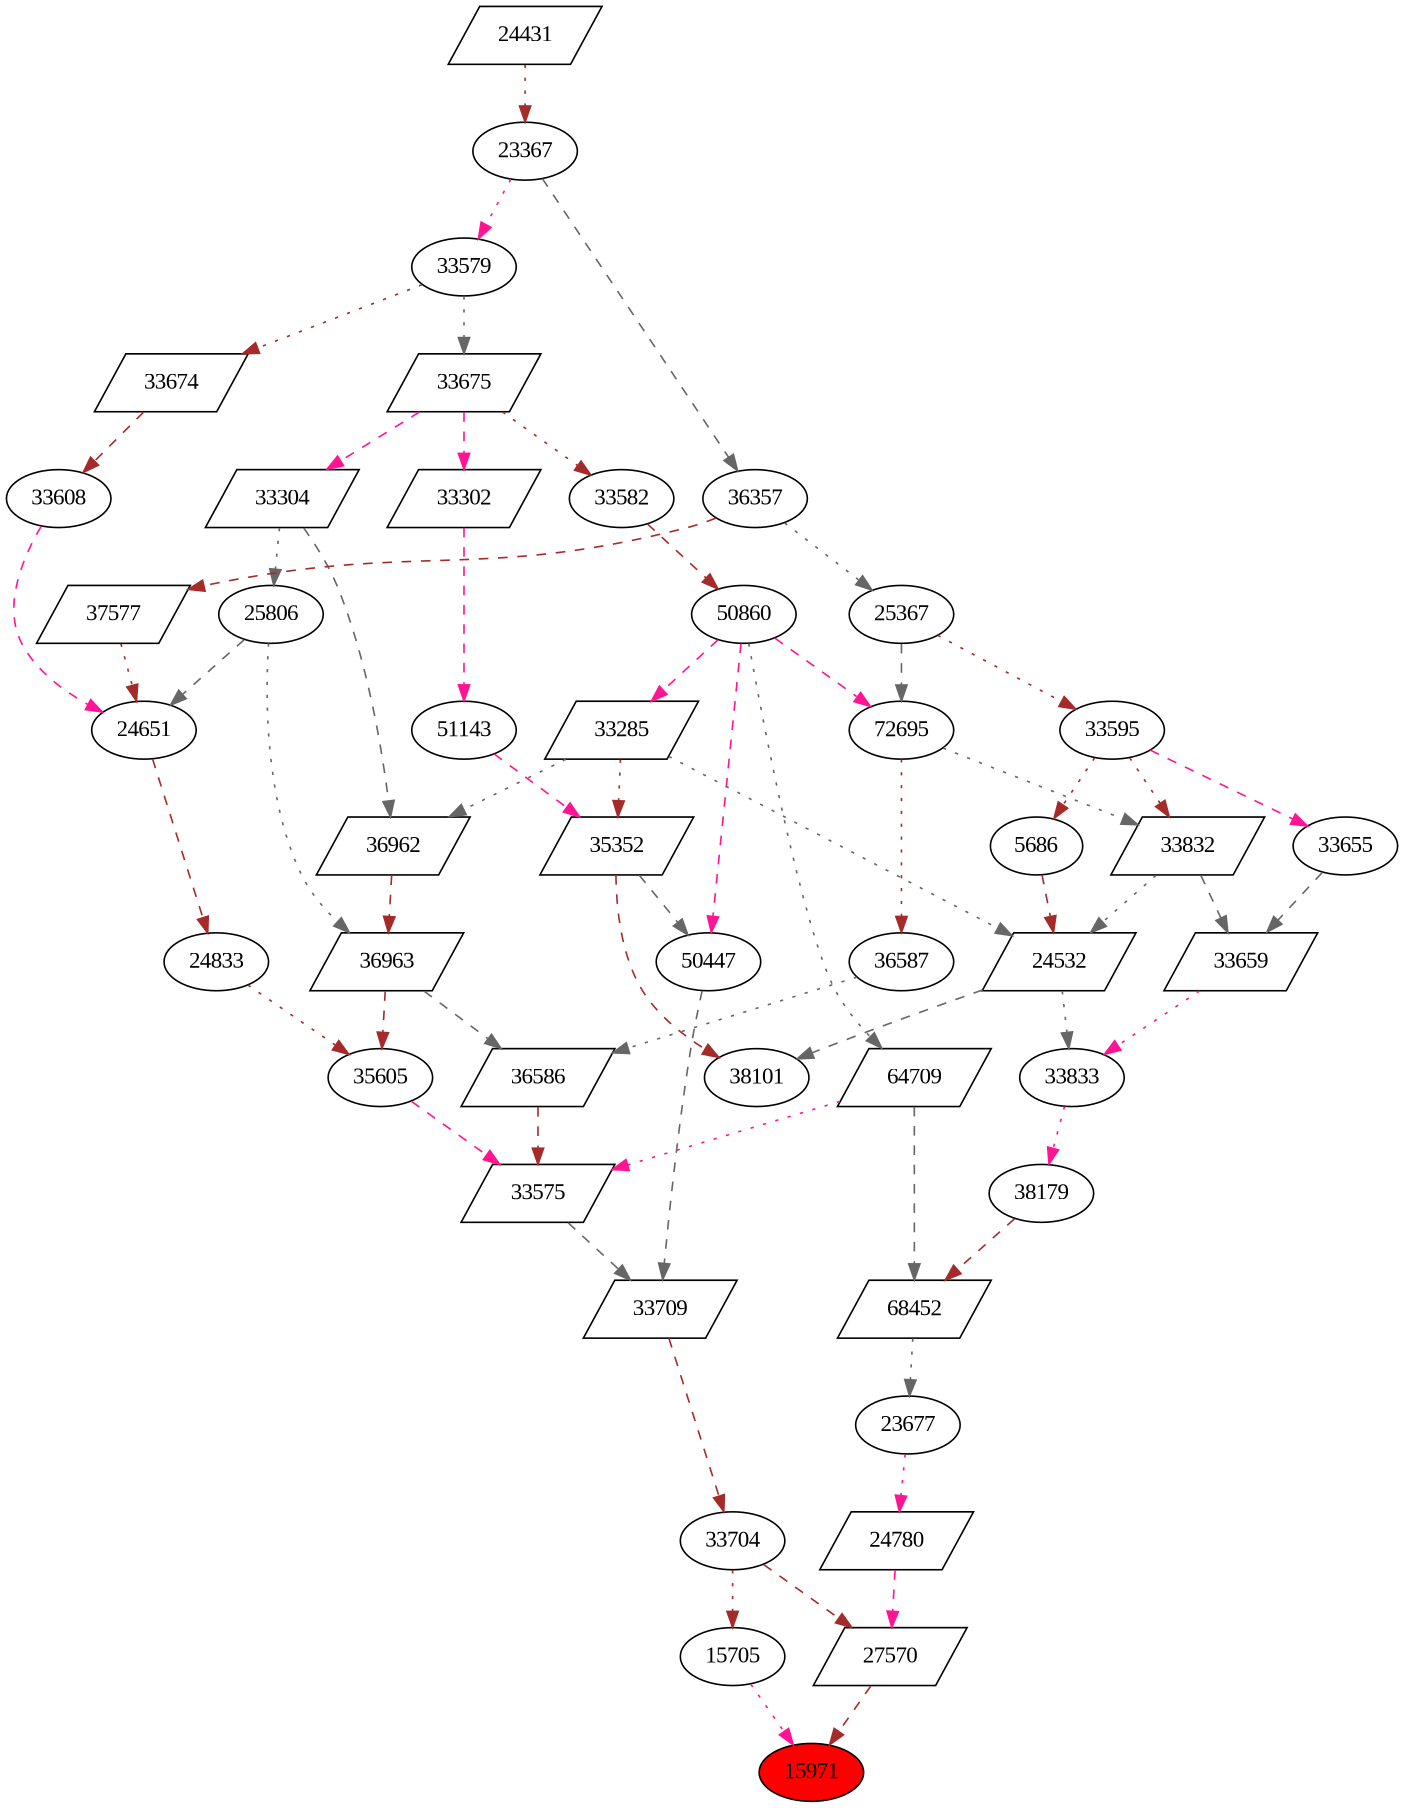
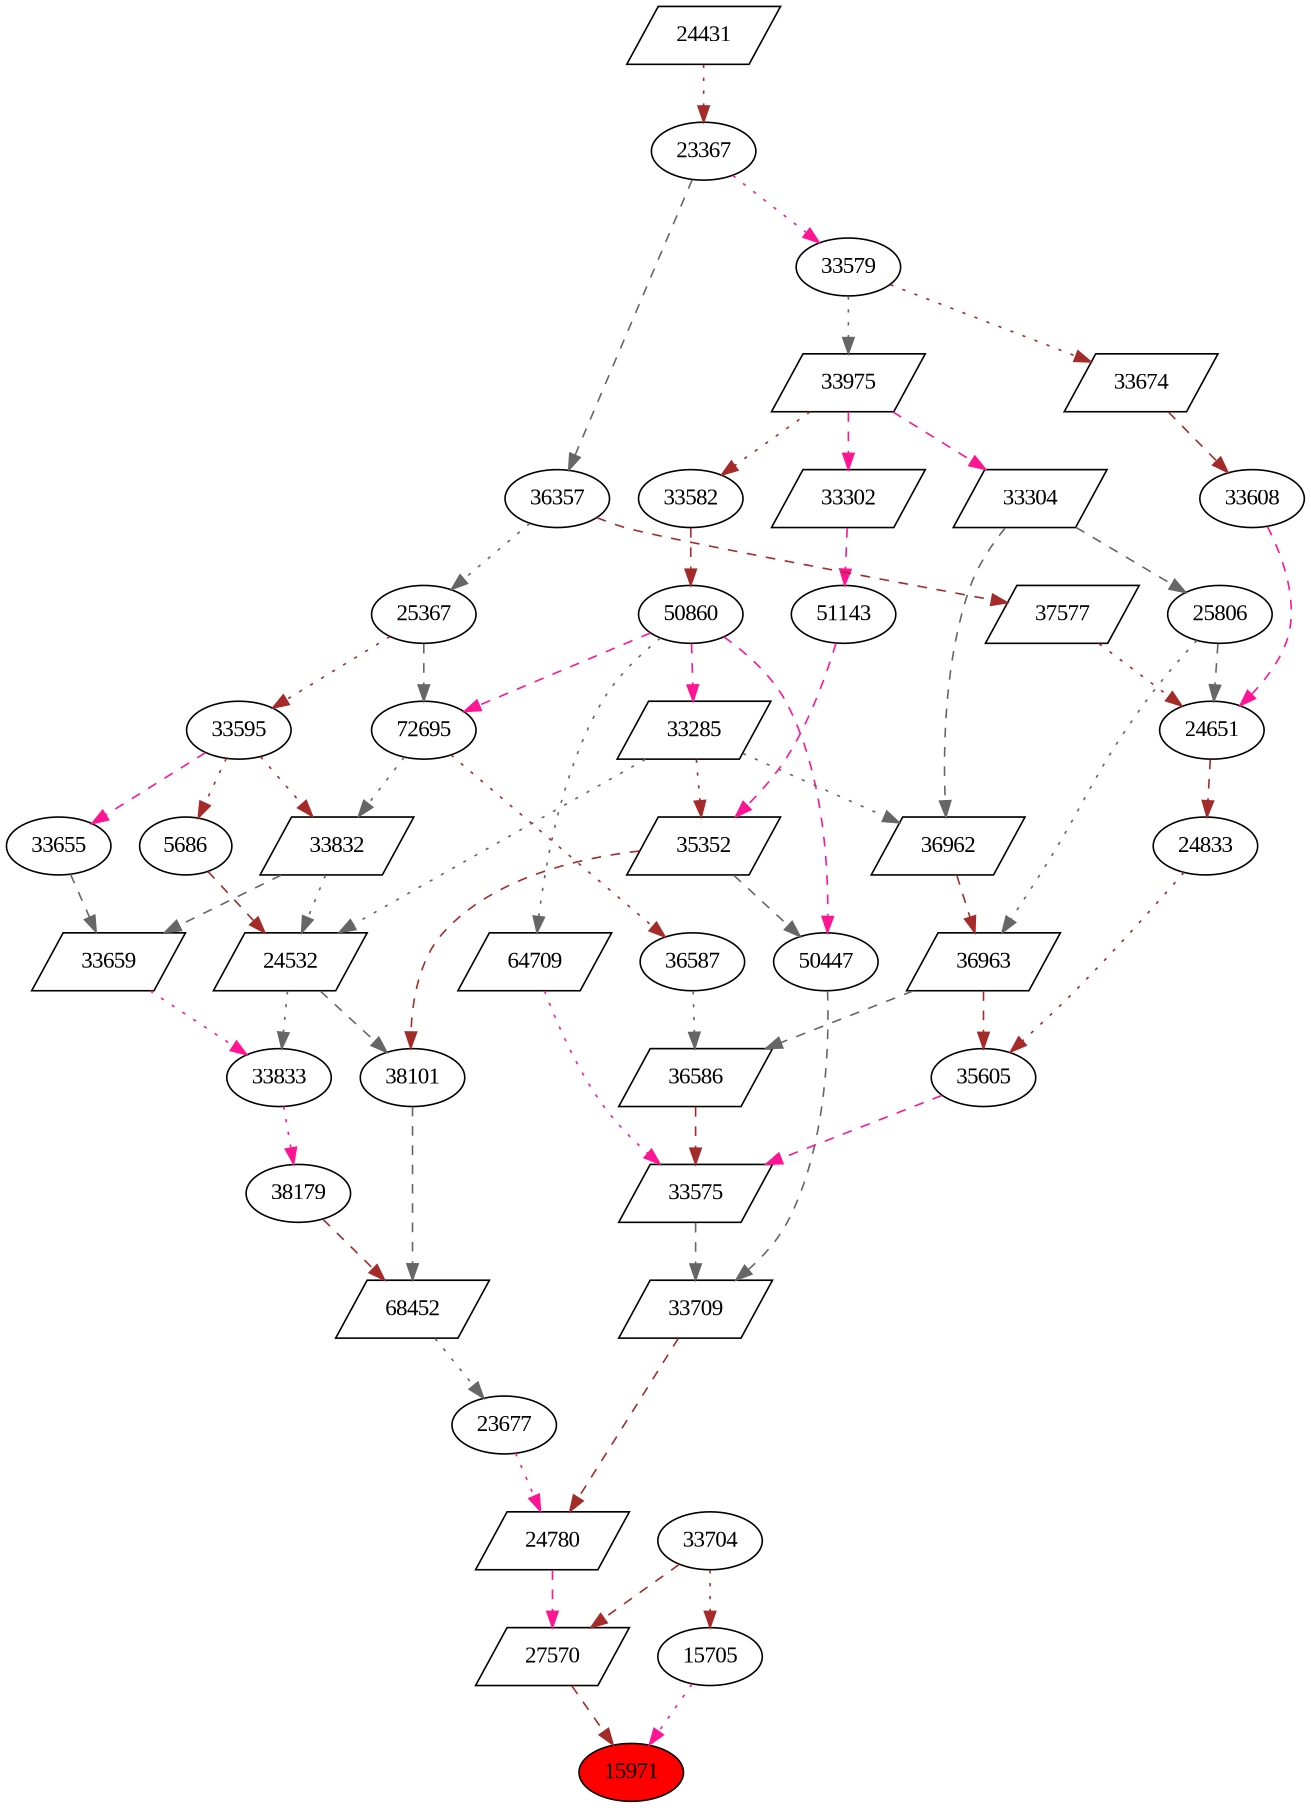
node "33675": label "33675" -> "33975"
edge "33304" -> "25806": style dotted -> dashed
edge "64709" -> "68452": now "38101" -> "68452"
edge "33709" -> "33704": now "33709" -> "24780"
